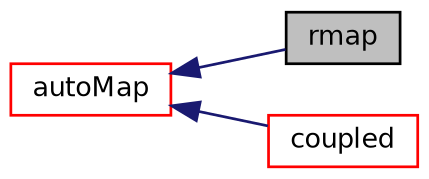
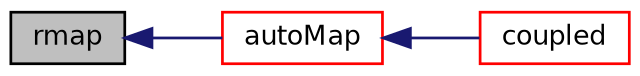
edge "rmap" -> "autoMap": reversed
